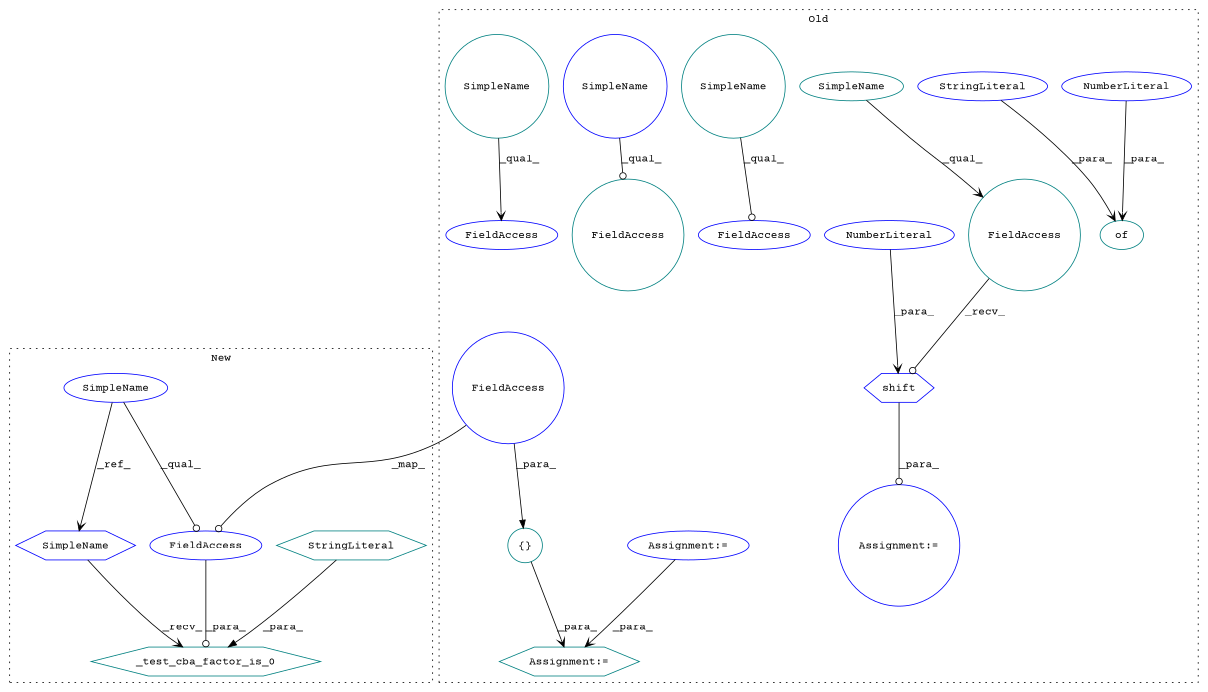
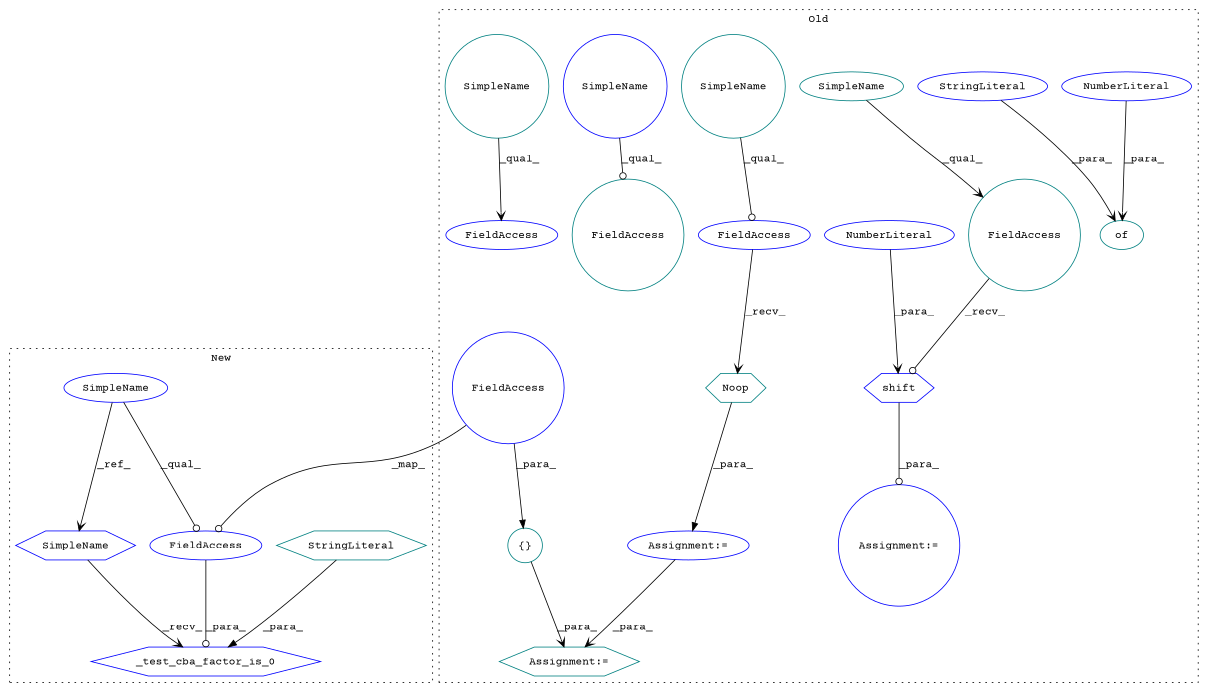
node "Noop": added
node "_test_cba_factor_is_0": color teal -> blue
